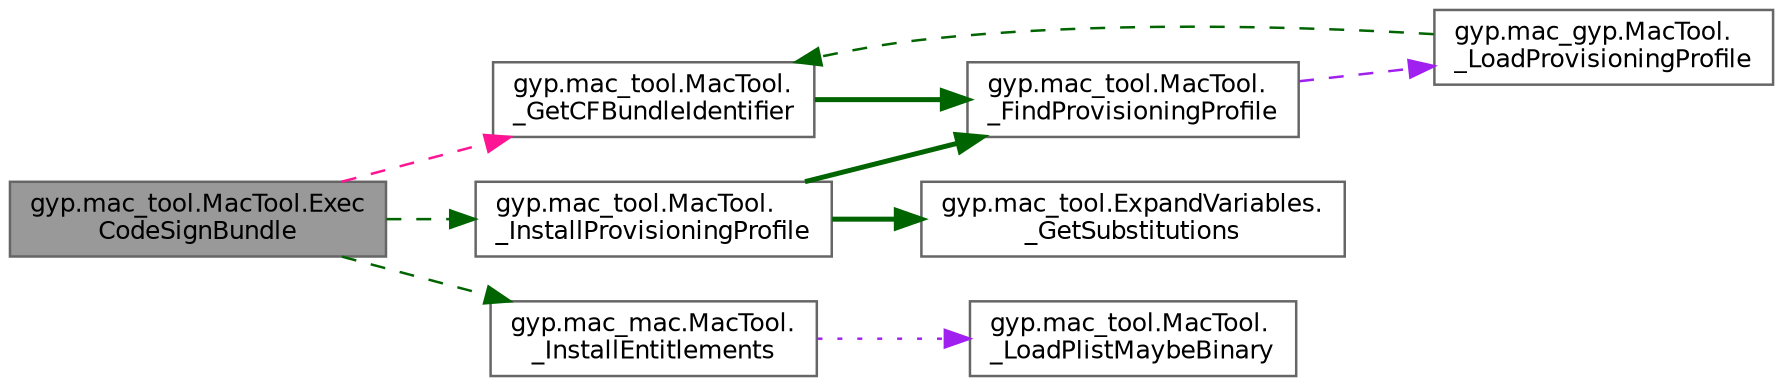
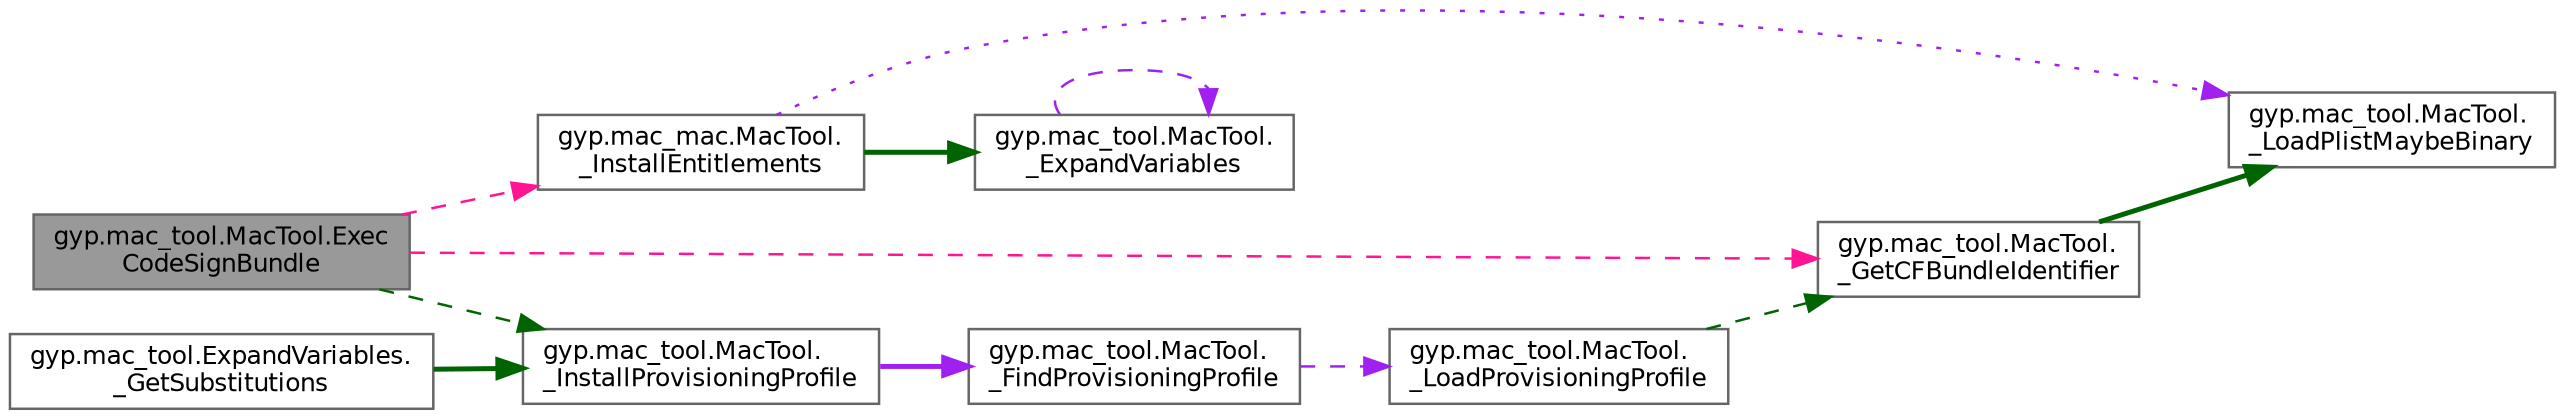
node "gyp.mac_gyp.MacTool. _LoadProvisioningProfile": label "gyp.mac_gyp.MacTool. _LoadProvisioningProfile" -> "gyp.mac_tool.MacTool. _LoadProvisioningProfile"
edge "gyp.mac_tool.MacTool. _GetCFBundleIdentifier" -> "gyp.mac_tool.MacTool. _FindProvisioningProfile": now "gyp.mac_tool.MacTool. _GetCFBundleIdentifier" -> "gyp.mac_tool.MacTool. _LoadPlistMaybeBinary"
node "gyp.mac_tool.MacTool. _ExpandVariables": added
edge "gyp.mac_tool.MacTool. _InstallProvisioningProfile" -> "gyp.mac_tool.MacTool. _FindProvisioningProfile": color darkgreen -> purple
edge "gyp.mac_tool.MacTool. _InstallProvisioningProfile" -> "gyp.mac_tool.ExpandVariables. _GetSubstitutions": reversed
edge "gyp.mac_tool.MacTool.Exec CodeSignBundle" -> "gyp.mac_mac.MacTool. _InstallEntitlements": color darkgreen -> deeppink
